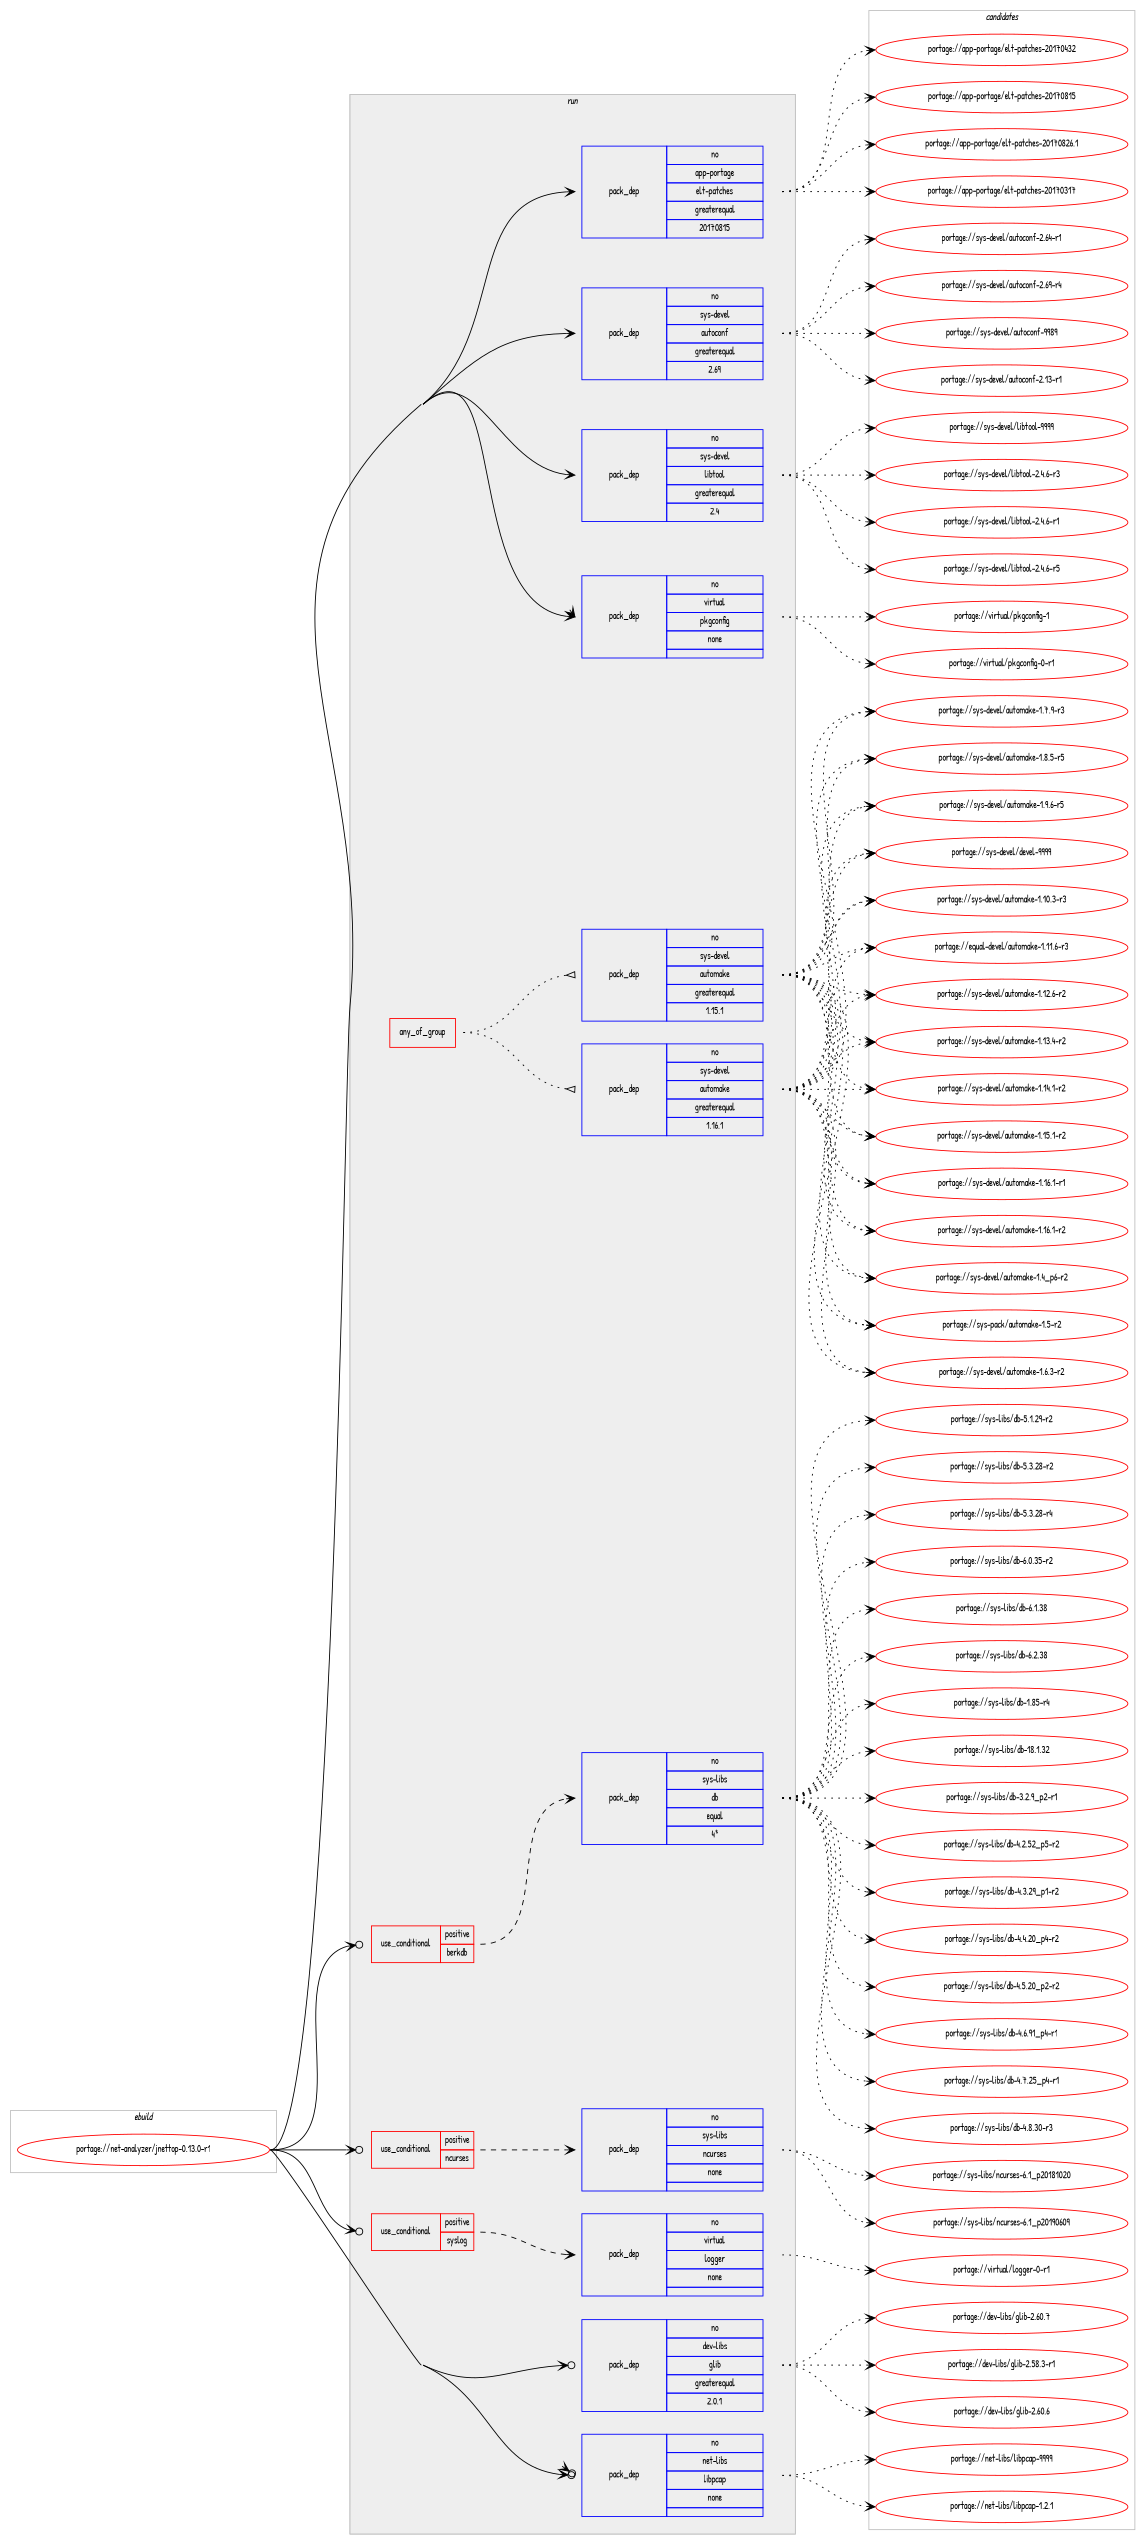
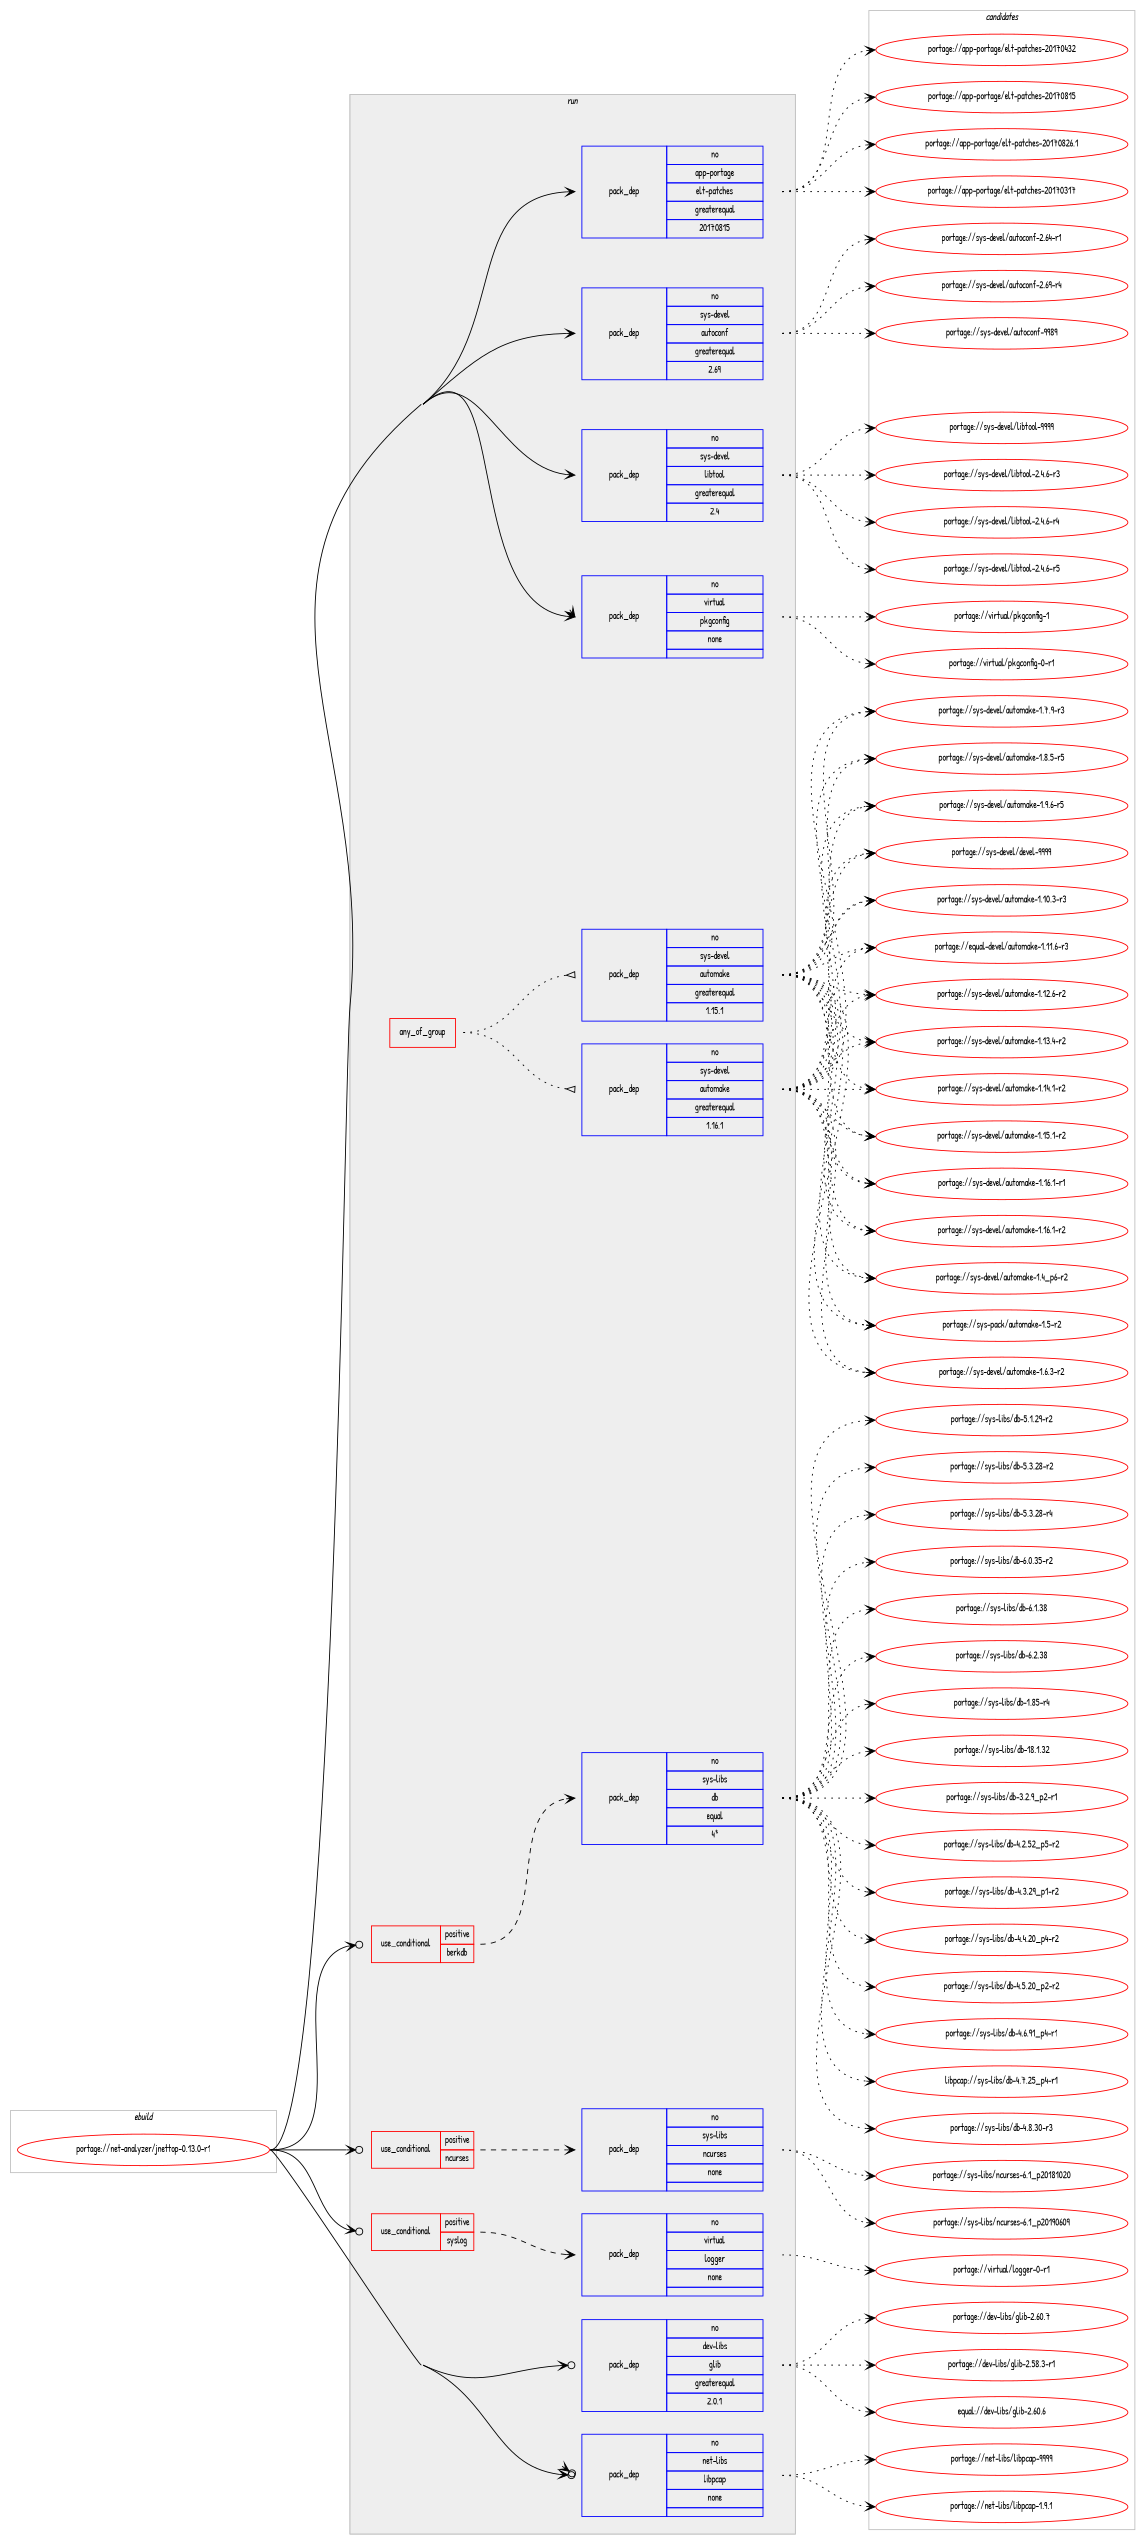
node "portage://sys-devel/autoconf-2.13-r1": removed
node "portage://sys-devel/libtool-2.4.6-r1": label "portage://sys-devel/libtool-2.4.6-r1" -> "portage://sys-devel/libtool-2.4.6-r4"
node "portage://sys-libs/db-4.7.25_p4-r1": label "portage://sys-libs/db-4.7.25_p4-r1" -> "libpcap://sys-libs/db-4.7.25_p4-r1"
node "portage://dev-libs/glib-2.60.6": label "portage://dev-libs/glib-2.60.6" -> "equal://dev-libs/glib-2.60.6"
node "portage://net-libs/libpcap-1.2.1": label "portage://net-libs/libpcap-1.2.1" -> "portage://net-libs/libpcap-1.9.1"
